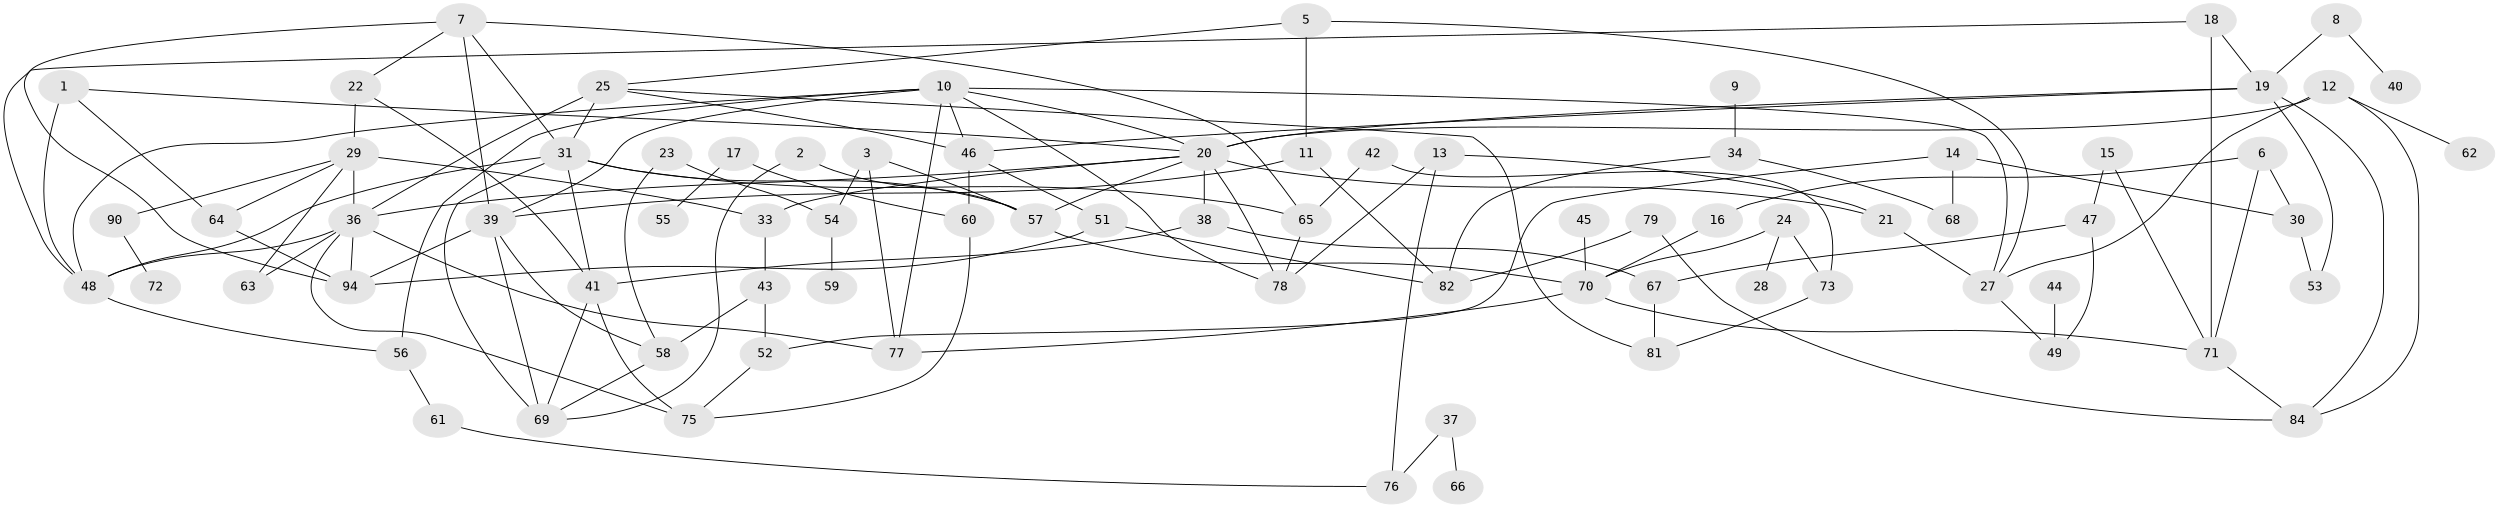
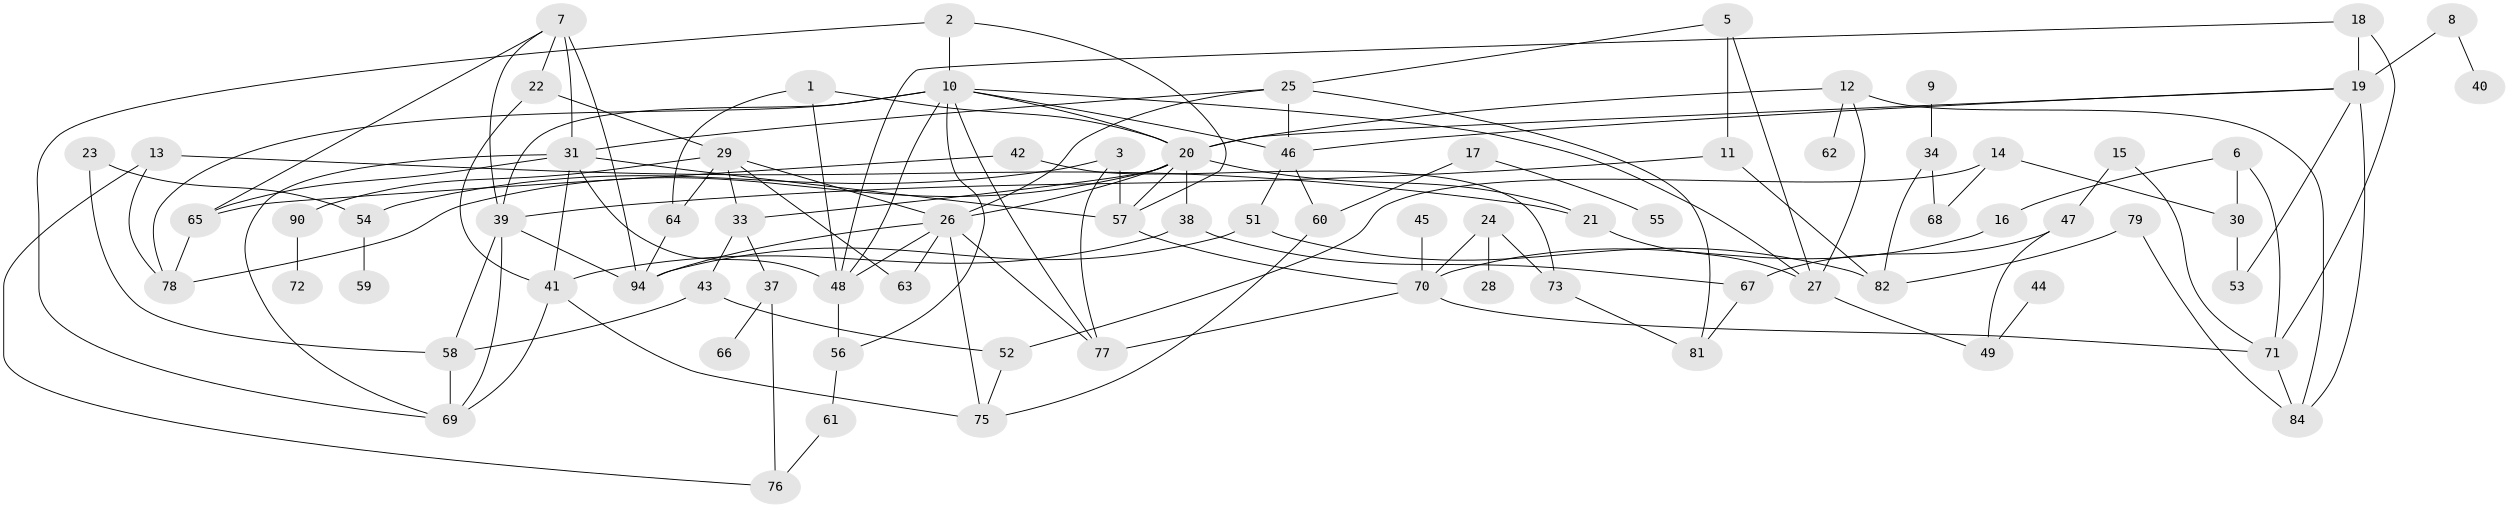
edge "2" -- "10": added
node "36": label "36" -> "26"
edge "33" -- "37": added
